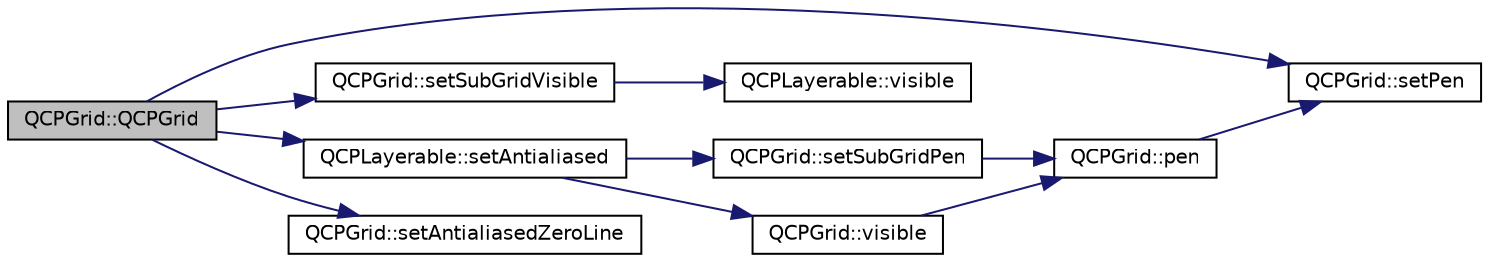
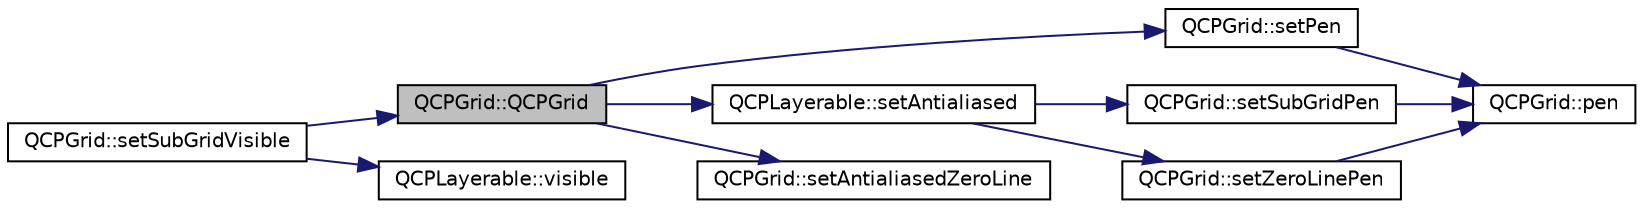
edge "QCPGrid::QCPGrid" -> "QCPGrid::setSubGridVisible": reversed
edge "QCPGrid::pen" -> "QCPGrid::setPen": reversed
node "QCPGrid::visible": label "QCPGrid::visible" -> "QCPGrid::setZeroLinePen"
